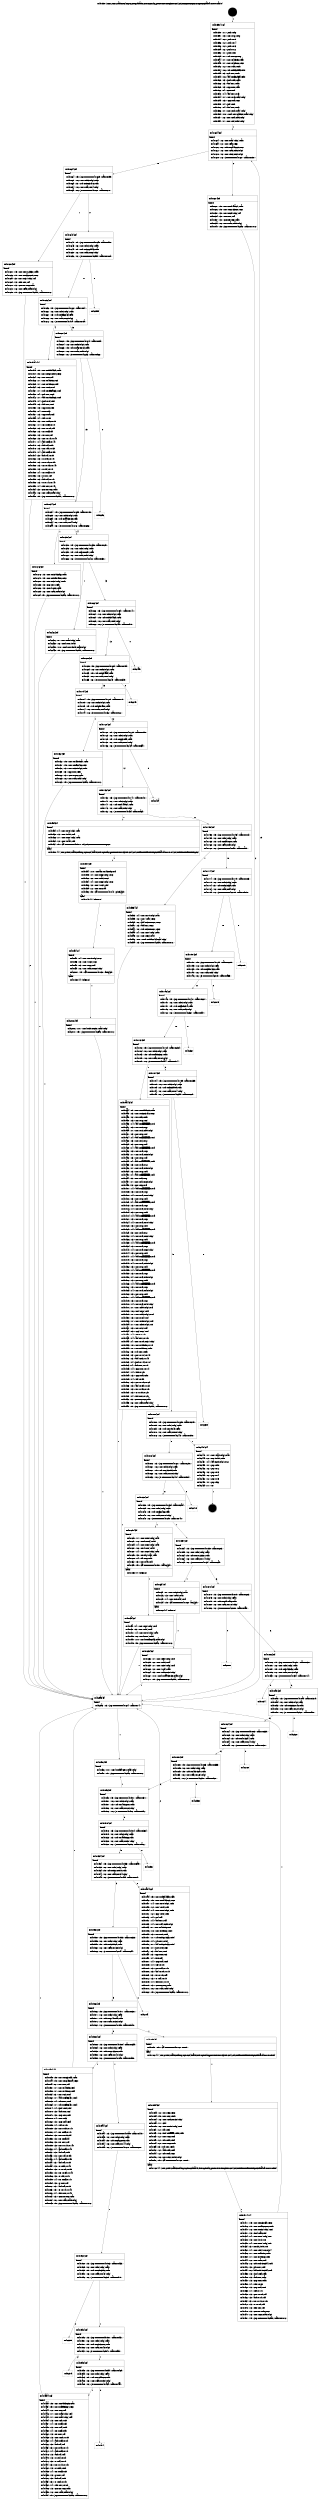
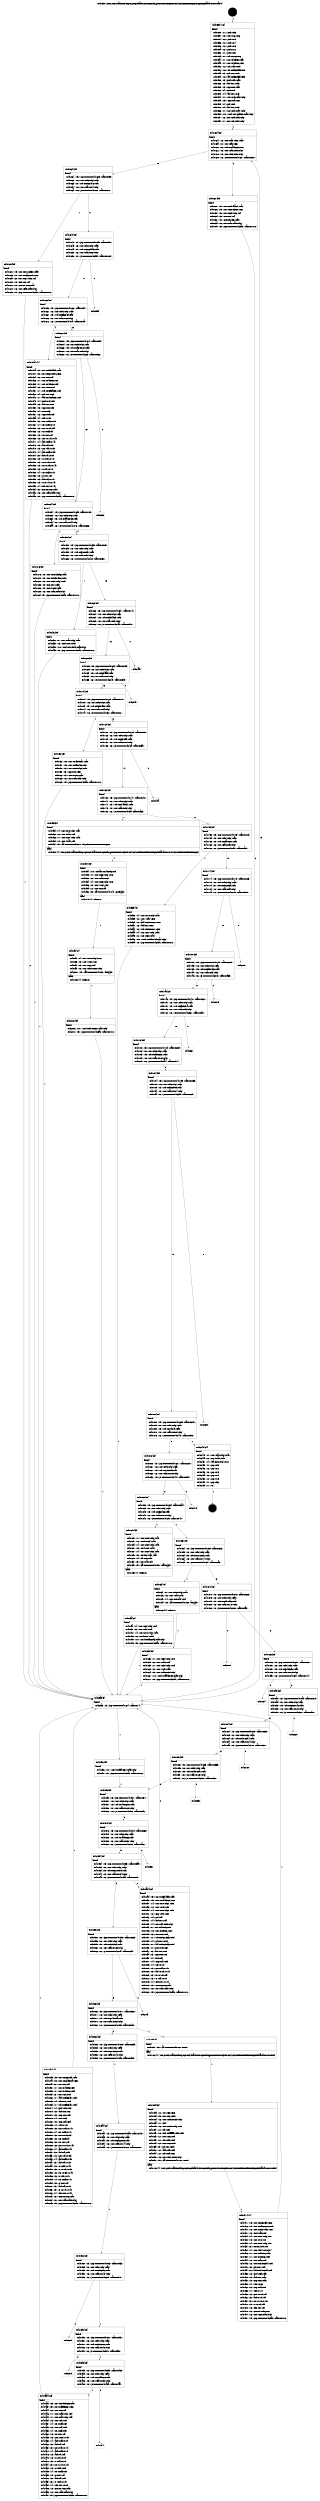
node "0x401aa4 [348]": removed
edge "0x401cd0 [42]" -> "0x401cfa [32]": removed, label "1"
edge "0x4018fc [28]" -> "0x401f86 [15]": reversed
edge "0x401988 [28]" -> "0x401e45 [147]": removed, label "1"
